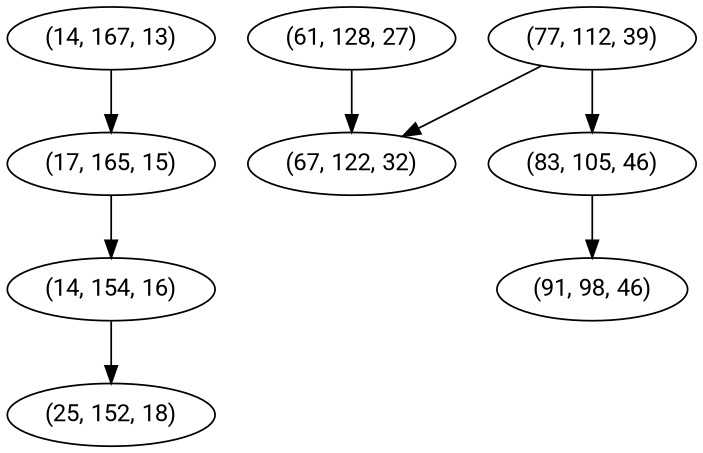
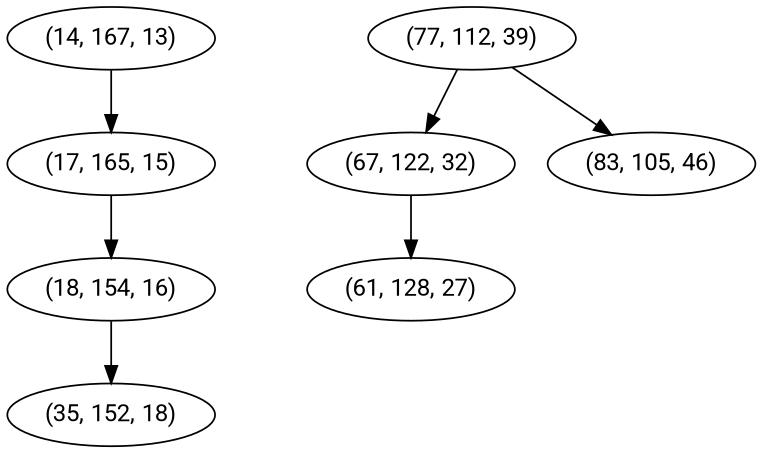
edge "(61, 128, 27)" -> "(67, 122, 32)": reversed
node "(14, 154, 16)": label "(14, 154, 16)" -> "(18, 154, 16)"
node "(91, 98, 46)": removed
node "(25, 152, 18)": label "(25, 152, 18)" -> "(35, 152, 18)"
